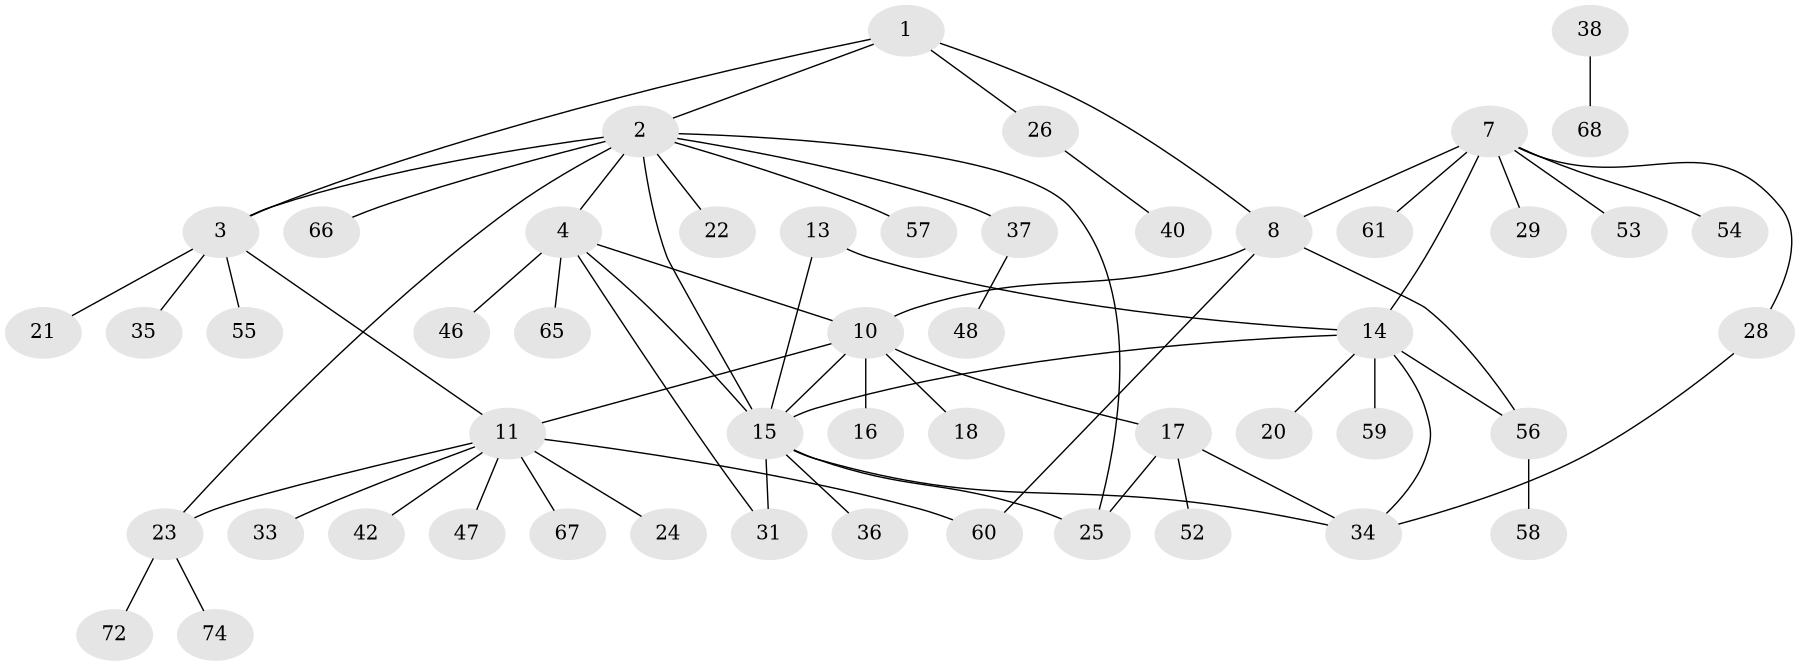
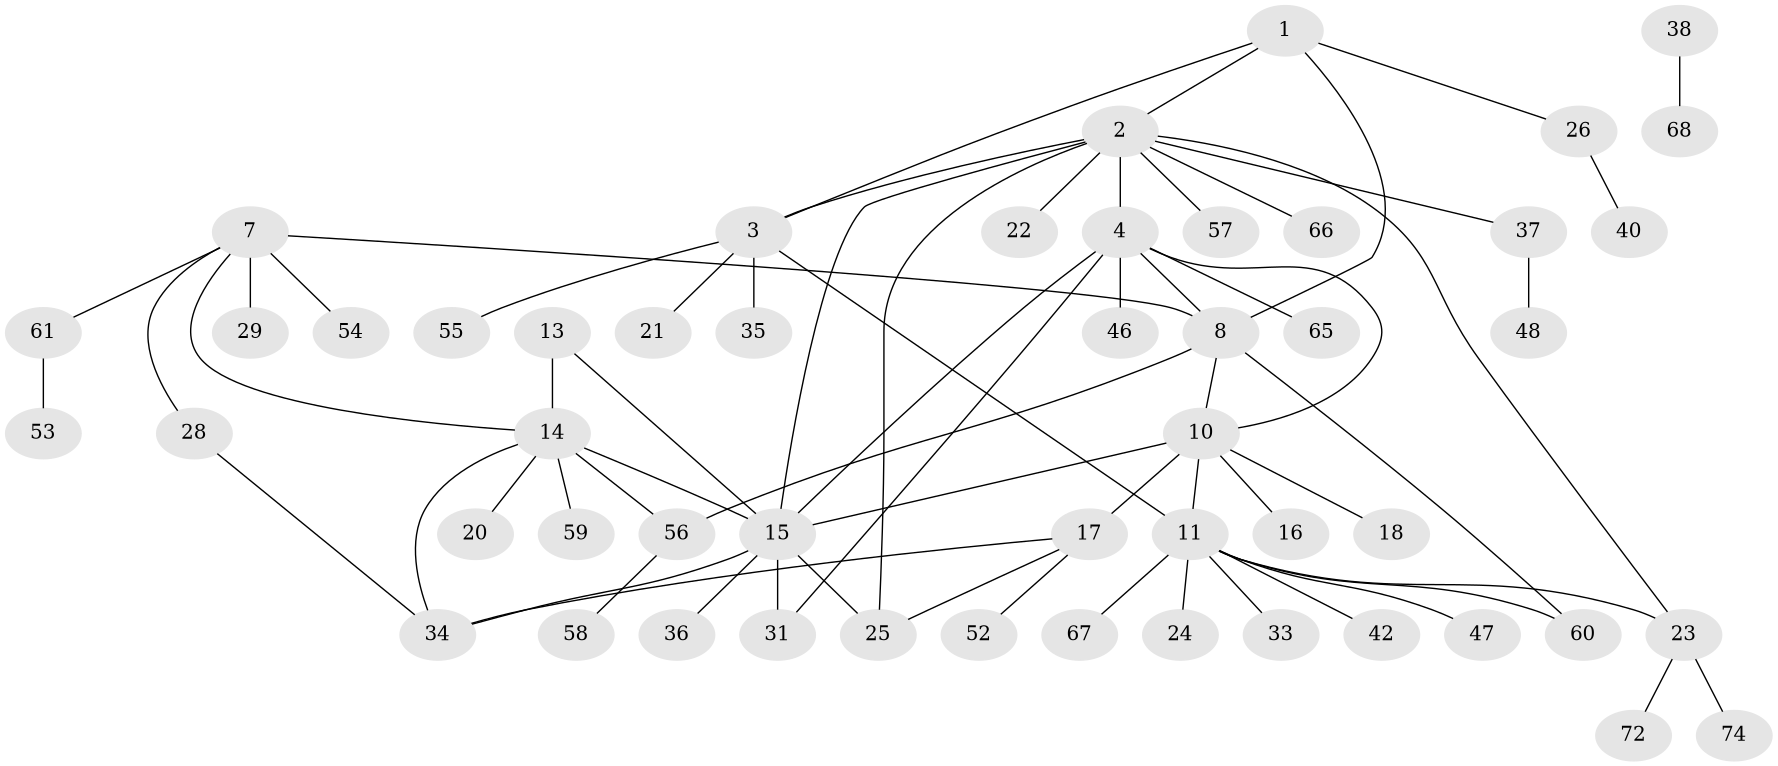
edge "7" -- "53": now "61" -- "53"
edge "4" -- "8": added
